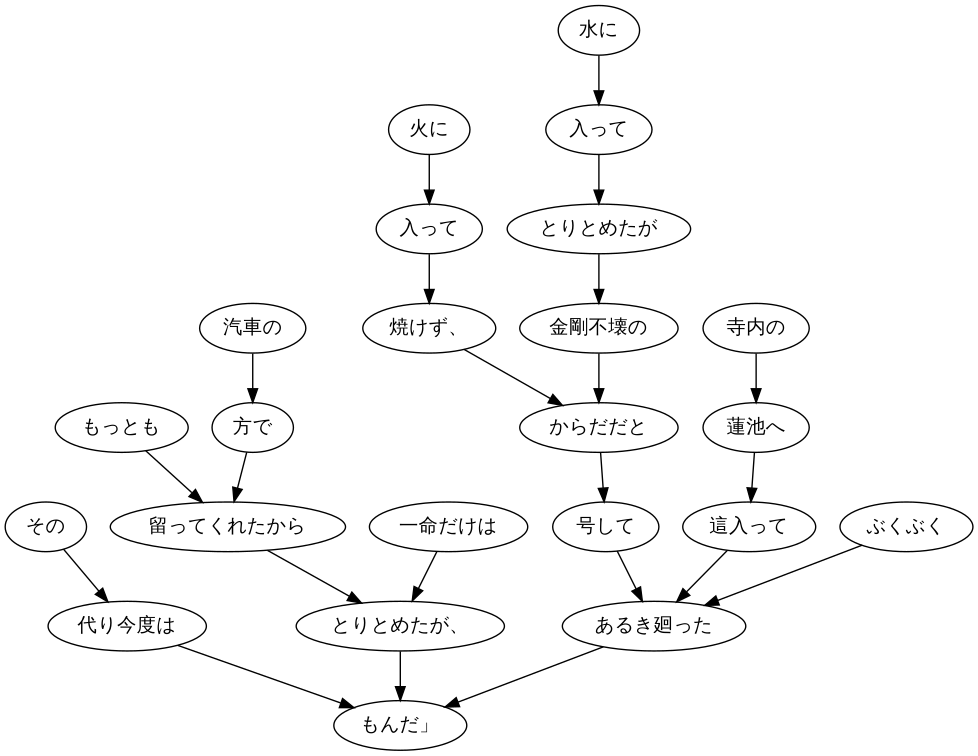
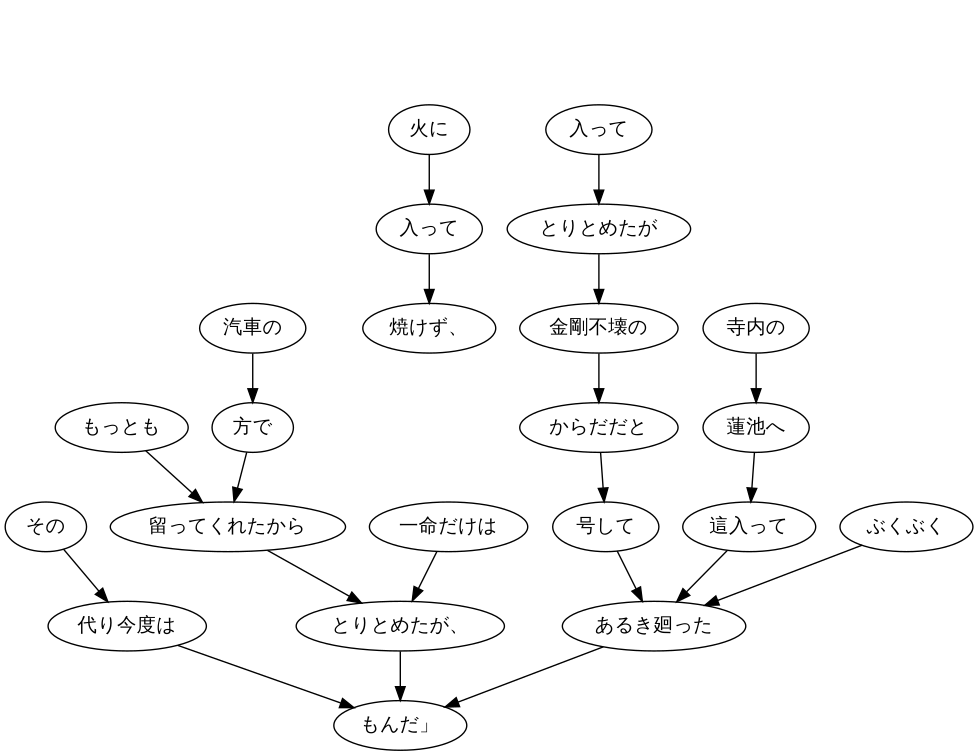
node "水に": removed
edge "焼けず、" -> "からだだと": removed
